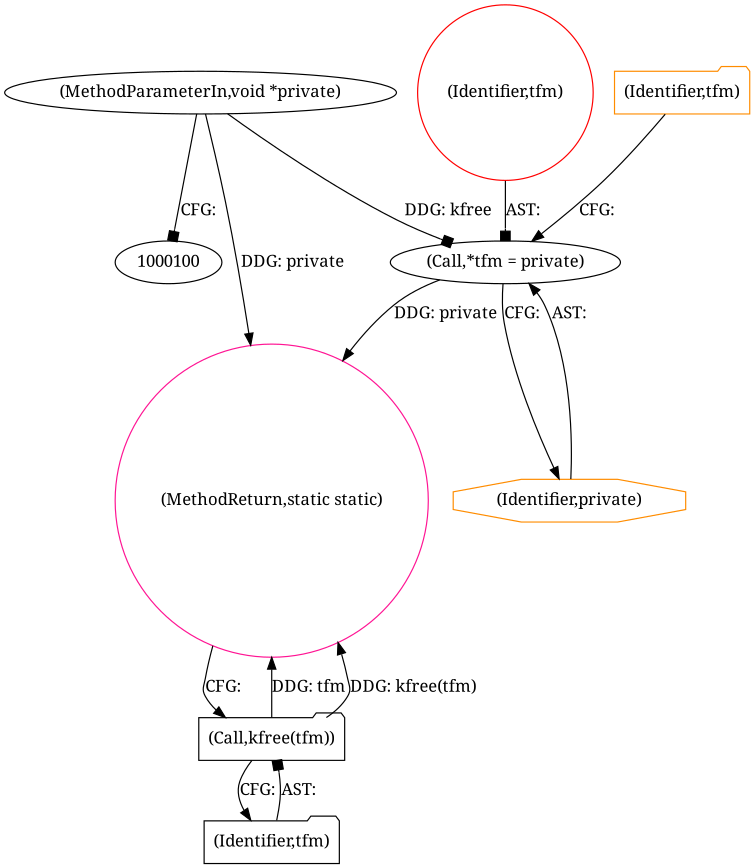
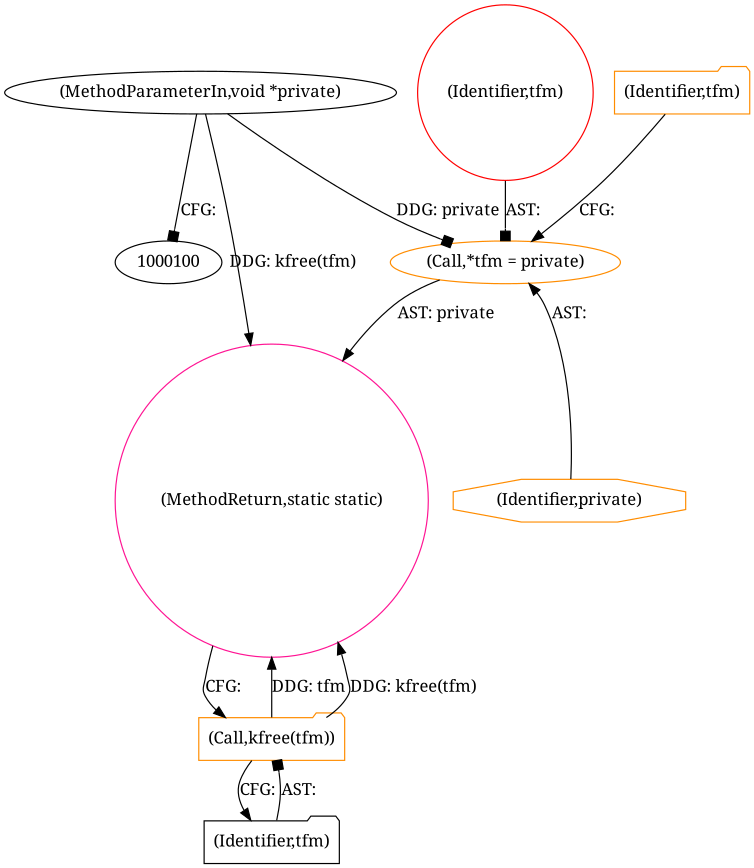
edge "(MethodParameterIn,void *private)" -> "(Call,*tfm = private)": label "DDG: kfree" -> "DDG: private"
edge "(MethodParameterIn,void *private)" -> "(MethodReturn,static static)": label "DDG: private" -> "DDG: kfree(tfm)"
node "(Call,*tfm = private)": color black -> darkorange
edge "(Call,*tfm = private)" -> "(MethodReturn,static static)": label "DDG: private" -> "AST: private"
edge "(Call,*tfm = private)" -> "(Identifier,private)": removed, label "CFG:"
node "(Call,kfree(tfm))": color black -> darkorange
